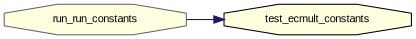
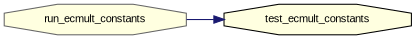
node "run_run_constants": label "run_run_constants" -> "run_ecmult_constants"
